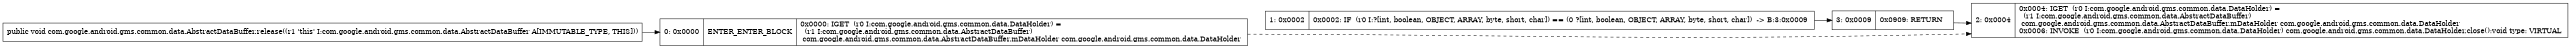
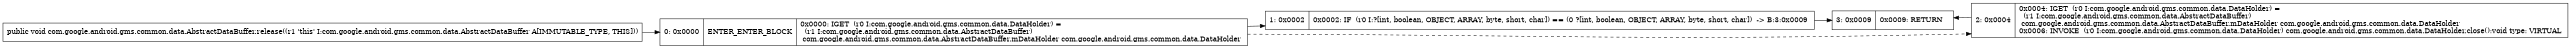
node "3: 0x0009": text "0x0909: RETURN" -> "0x0009: RETURN"
edge "3: 0x0009" -> "2: 0x0004": reversed
edge "0: 0x0000" -> "1: 0x0002": added
